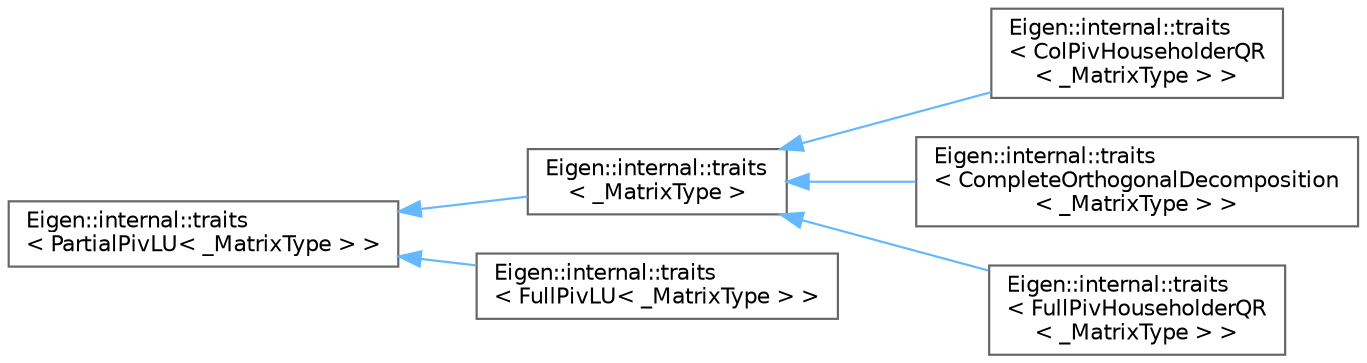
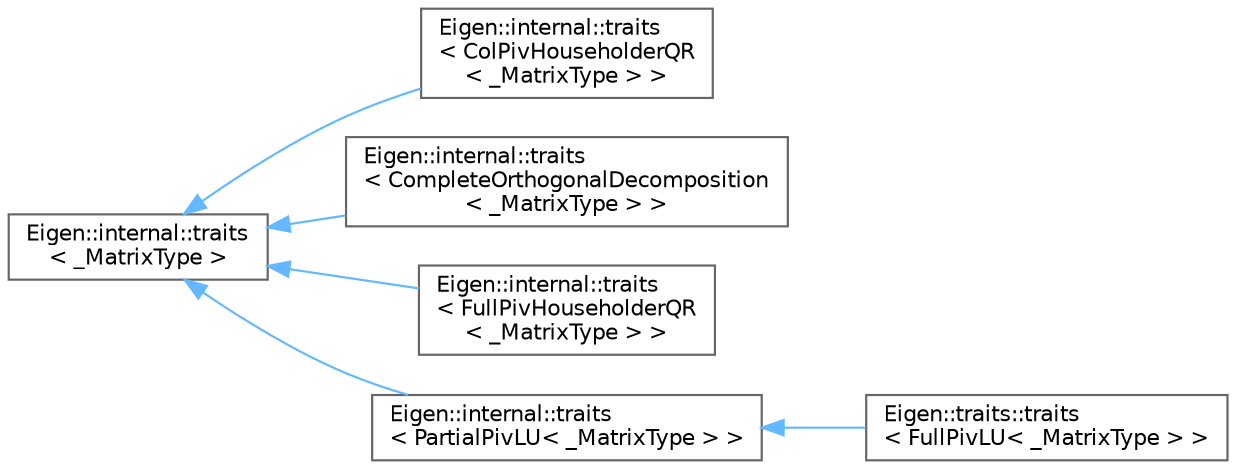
edge "Eigen::internal::traits < _MatrixType >" -> "Eigen::internal::traits < PartialPivLU< _MatrixType > >": reversed
node "Eigen::internal::traits < FullPivLU< _MatrixType > >": label "Eigen::internal::traits < FullPivLU< _MatrixType > >" -> "Eigen::traits::traits < FullPivLU< _MatrixType > >"
